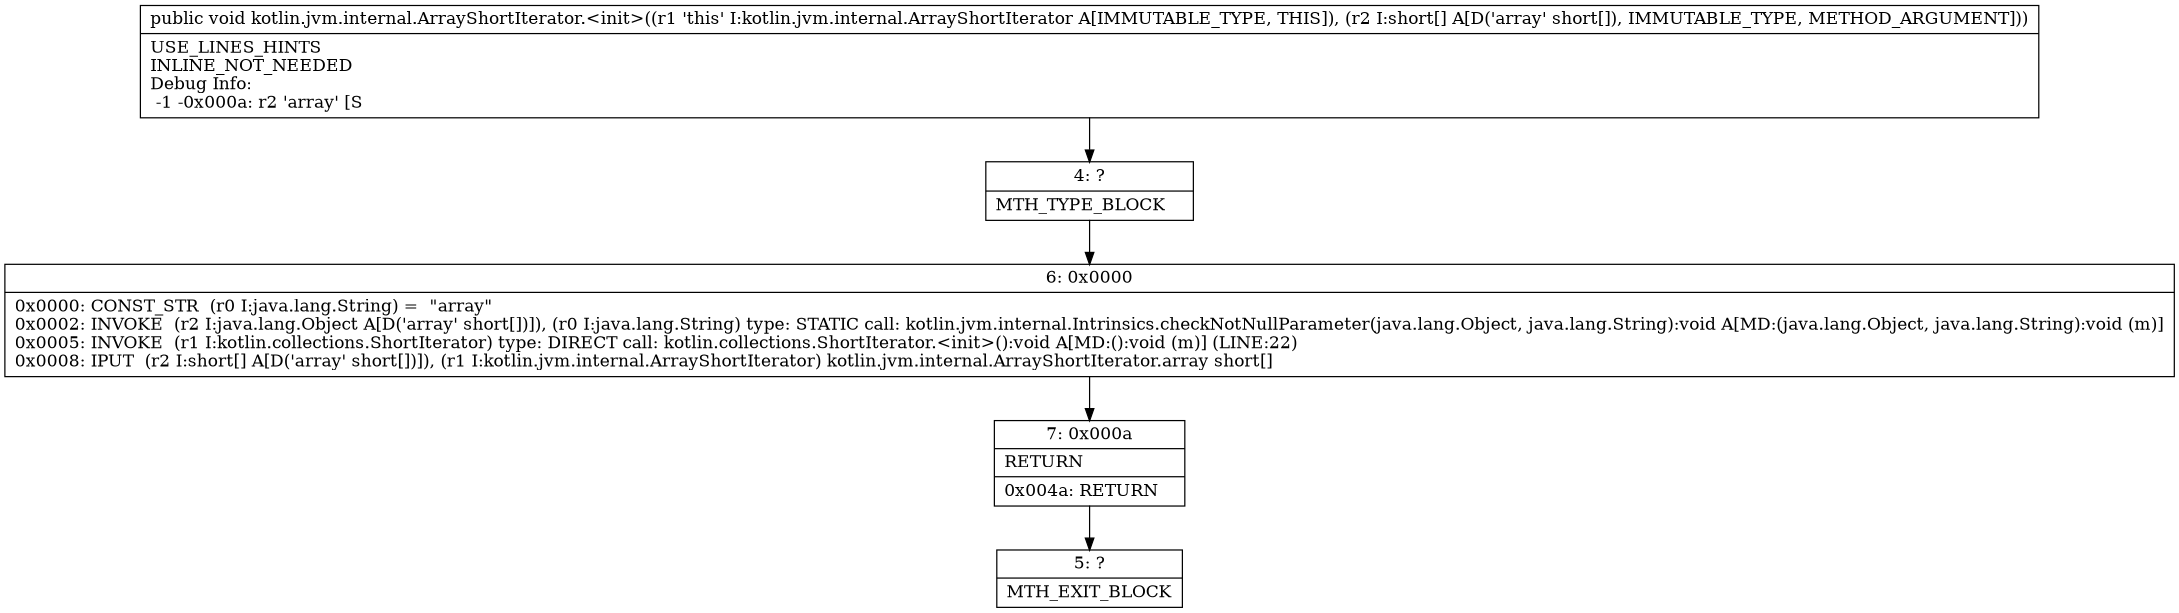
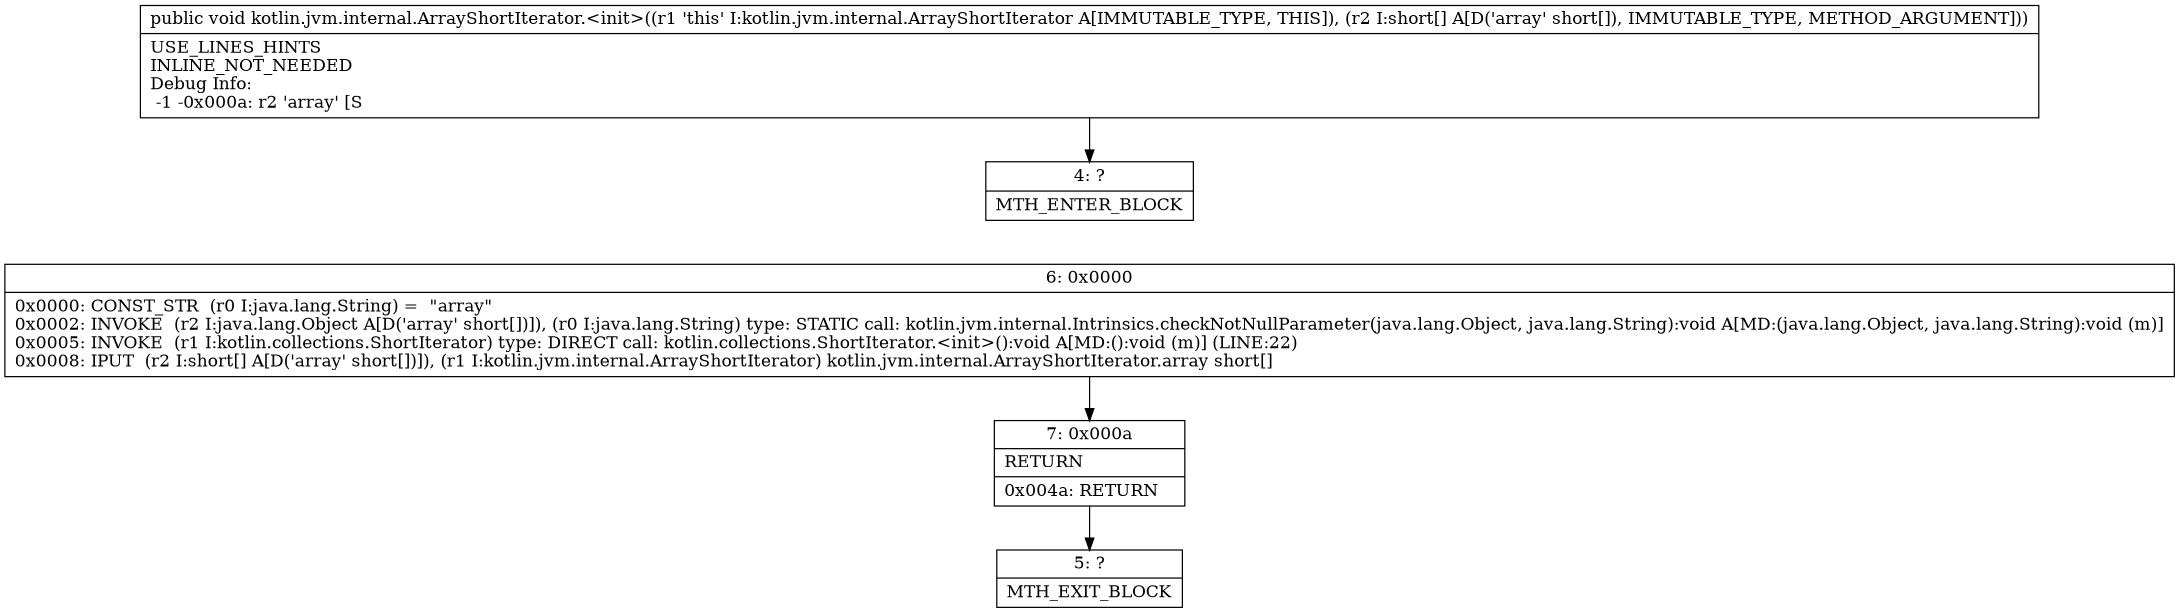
node "4: ?": text "MTH_TYPE_BLOCK" -> "MTH_ENTER_BLOCK"
edge "4: ?" -> "6: 0x0000": removed
